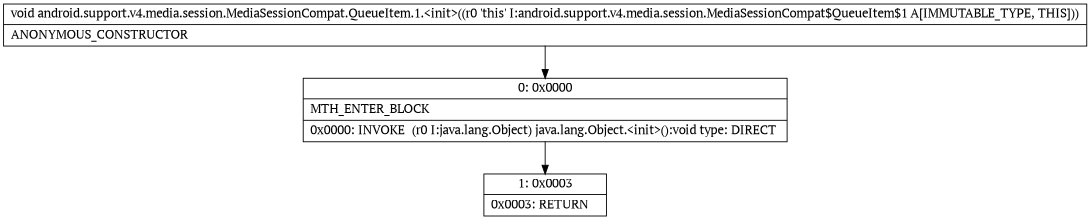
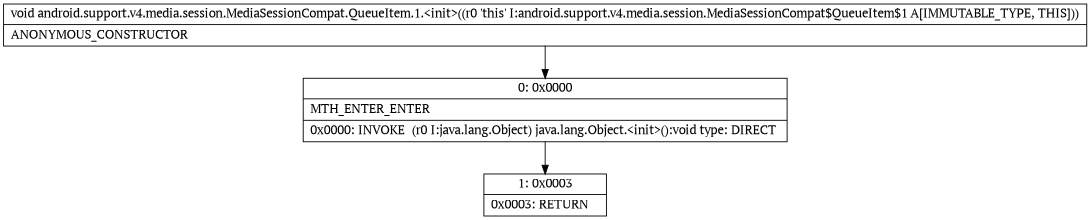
node "0: 0x0000": text "MTH_ENTER_BLOCK" -> "MTH_ENTER_ENTER"
